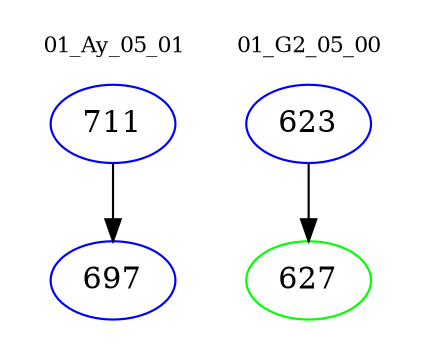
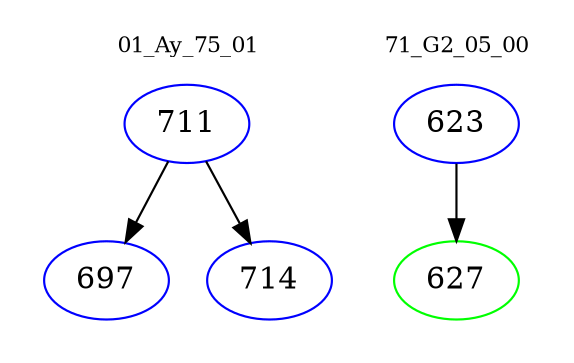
cluster "01_Ay_05_01": label "01_Ay_05_01" -> "01_Ay_75_01"
cluster "01_G2_05_00": label "01_G2_05_00" -> "71_G2_05_00"
node "714": added
